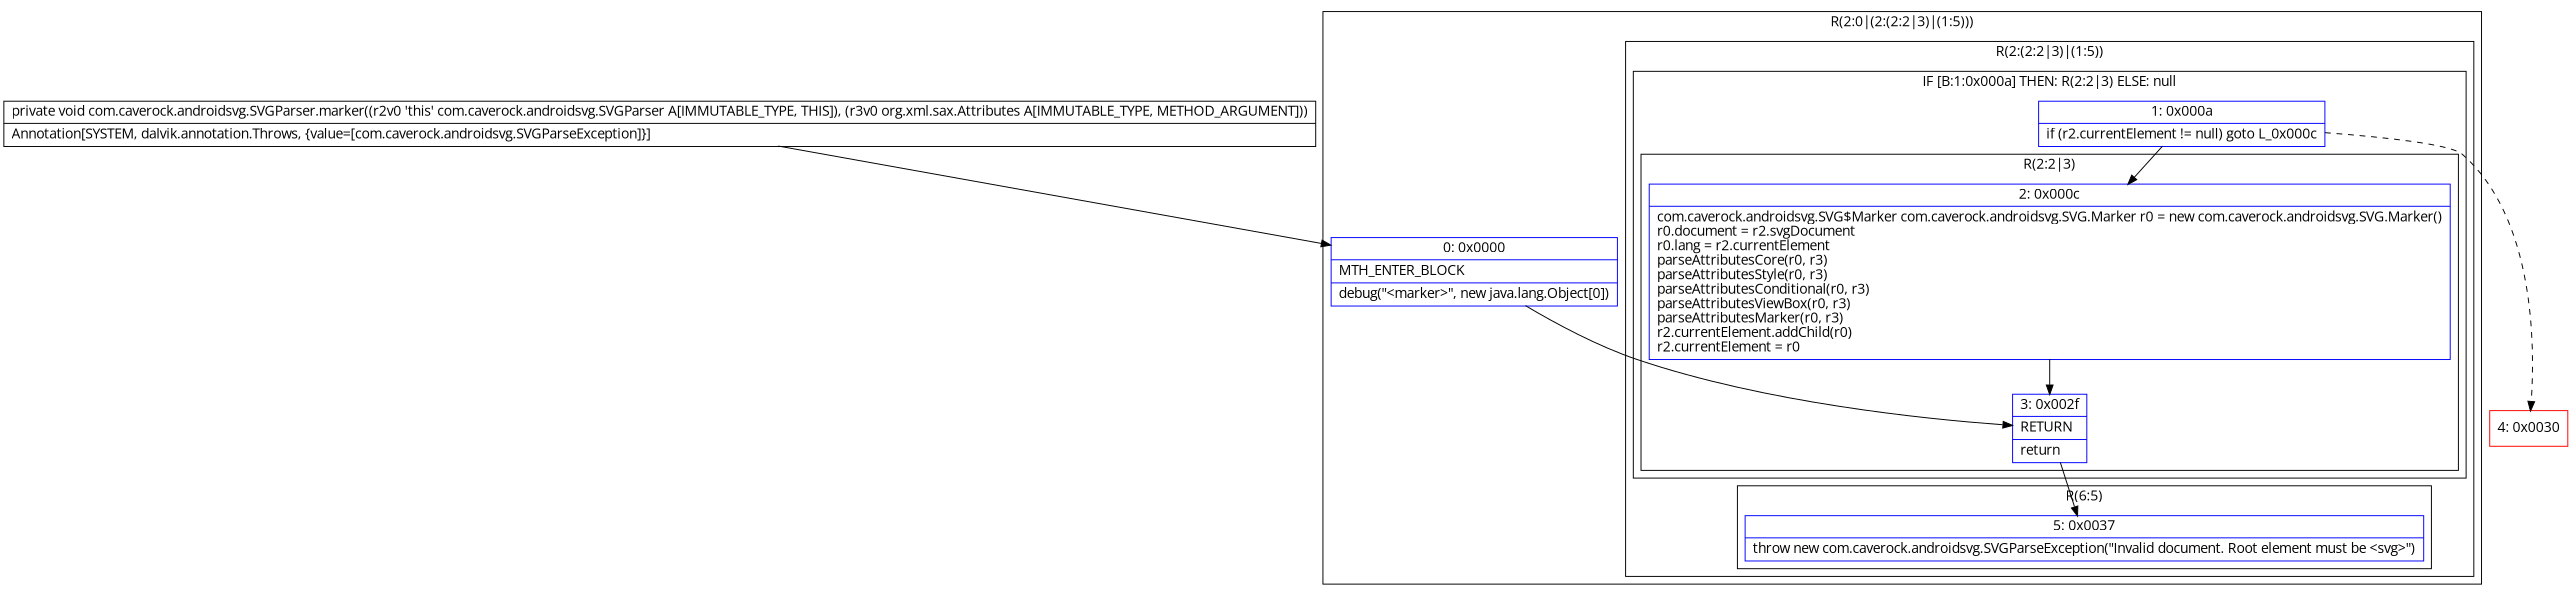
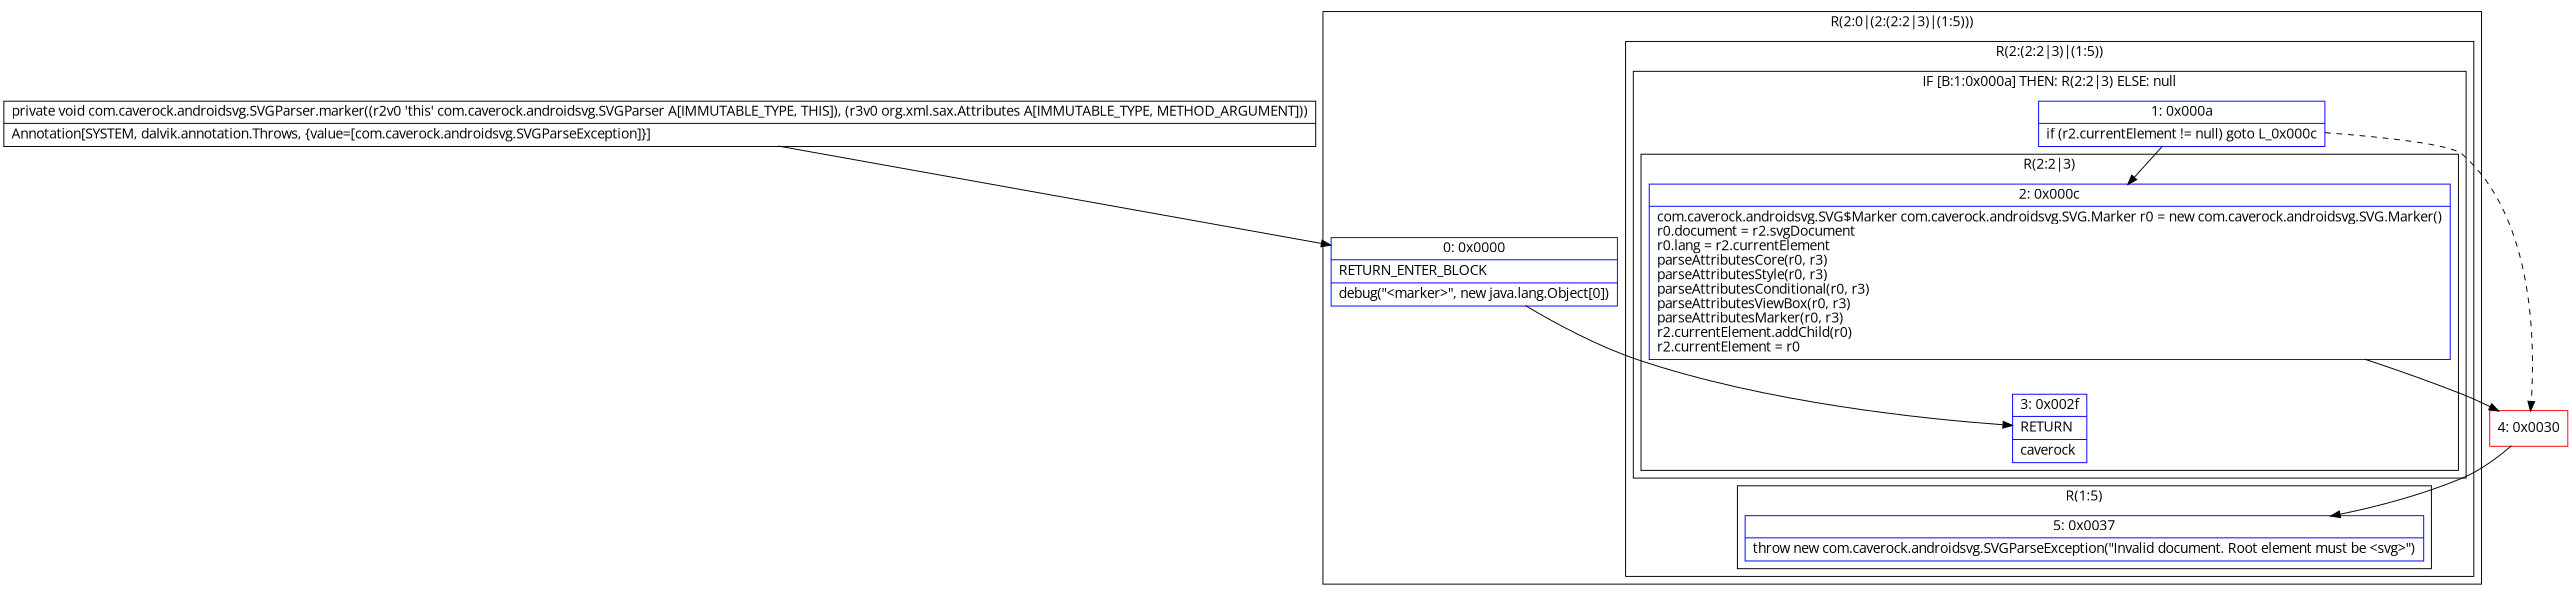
node "0: 0x0000": text "MTH_ENTER_BLOCK" -> "RETURN_ENTER_BLOCK"
edge "2: 0x000c" -> "3: 0x002f": now "2: 0x000c" -> "4: 0x0030"
node "3: 0x002f": text "return" -> "caverock"
edge "3: 0x002f" -> "5: 0x0037": now "4: 0x0030" -> "5: 0x0037"
cluster "R(6:5)": label "R(6:5)" -> "R(1:5)"
